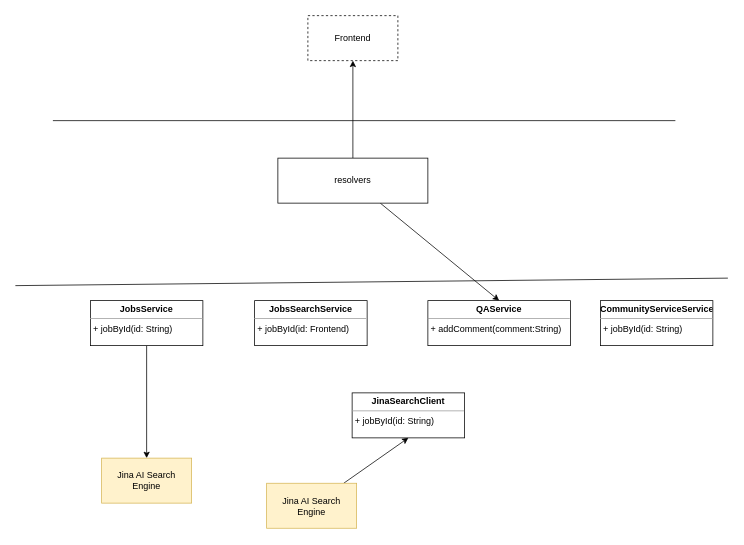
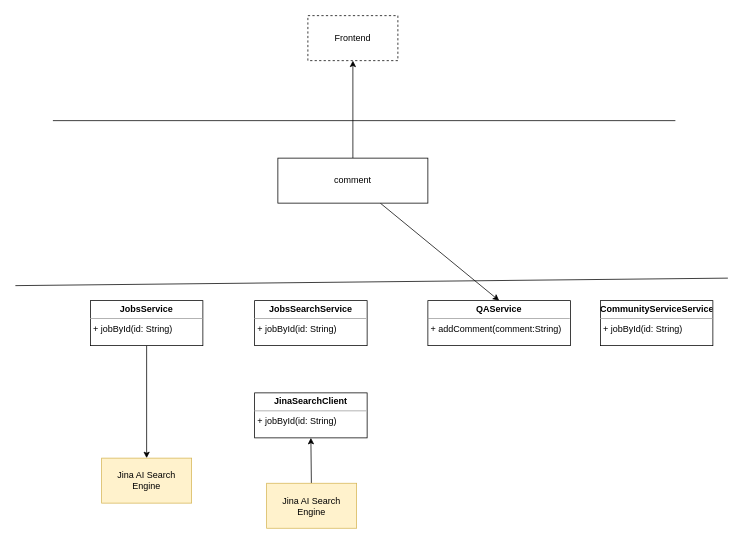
node "resolvers": label "resolvers" -> "comment"
node "JobsSearchService + jobById(id: Frontend)": label "JobsSearchService + jobById(id: Frontend)" -> "JobsSearchService + jobById(id: String)"
node "JinaSearchClient + jobById(id: String)": moved (408, 415) -> (311, 415)
